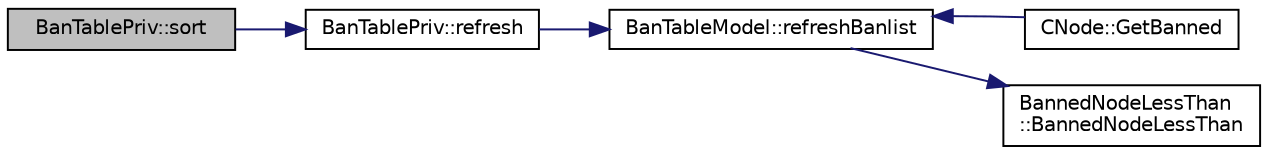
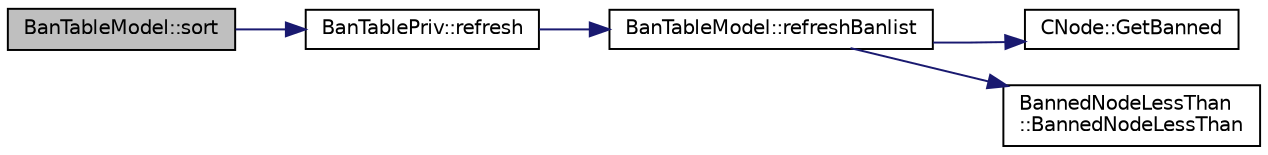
edge "CNode::GetBanned" -> "BanTableModel::refreshBanlist": reversed
node "BanTablePriv::sort": label "BanTablePriv::sort" -> "BanTableModel::sort"
